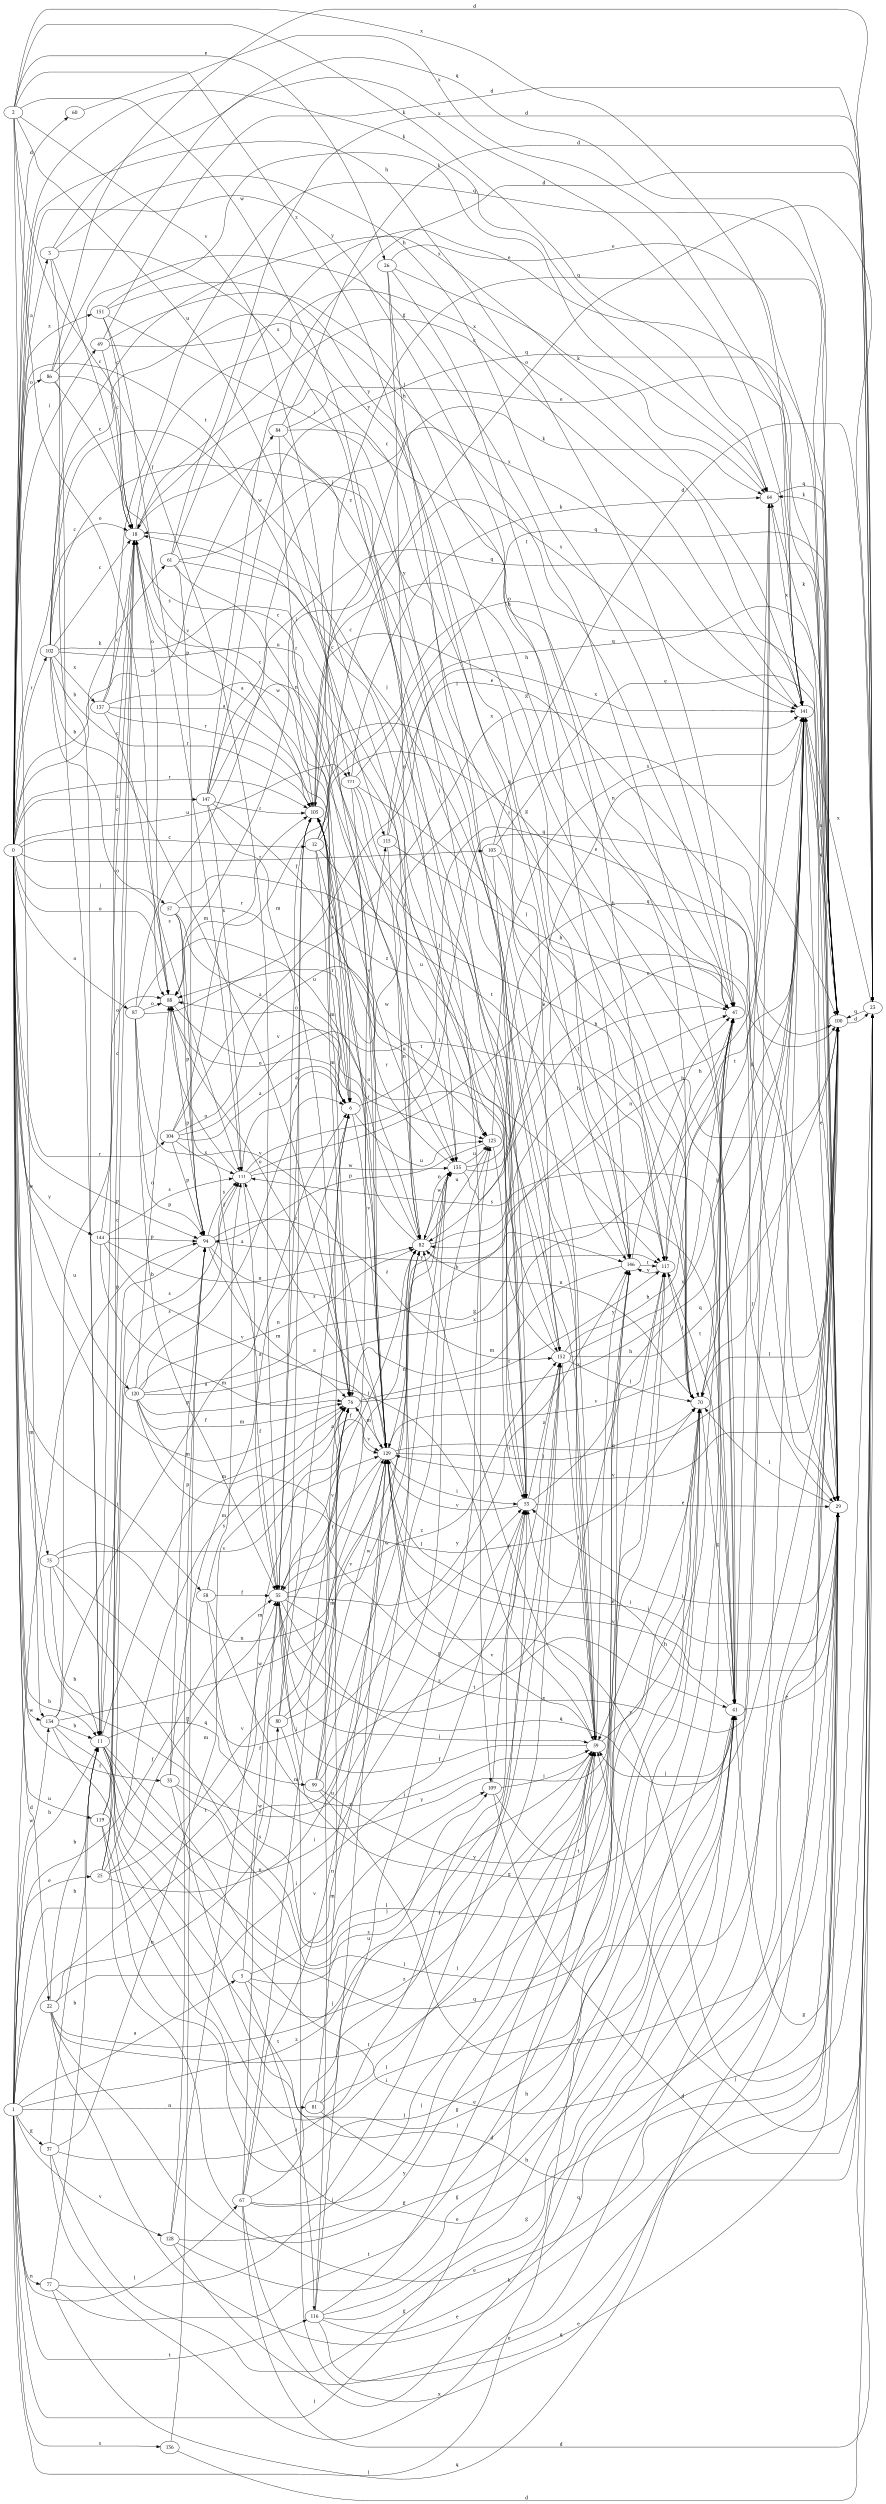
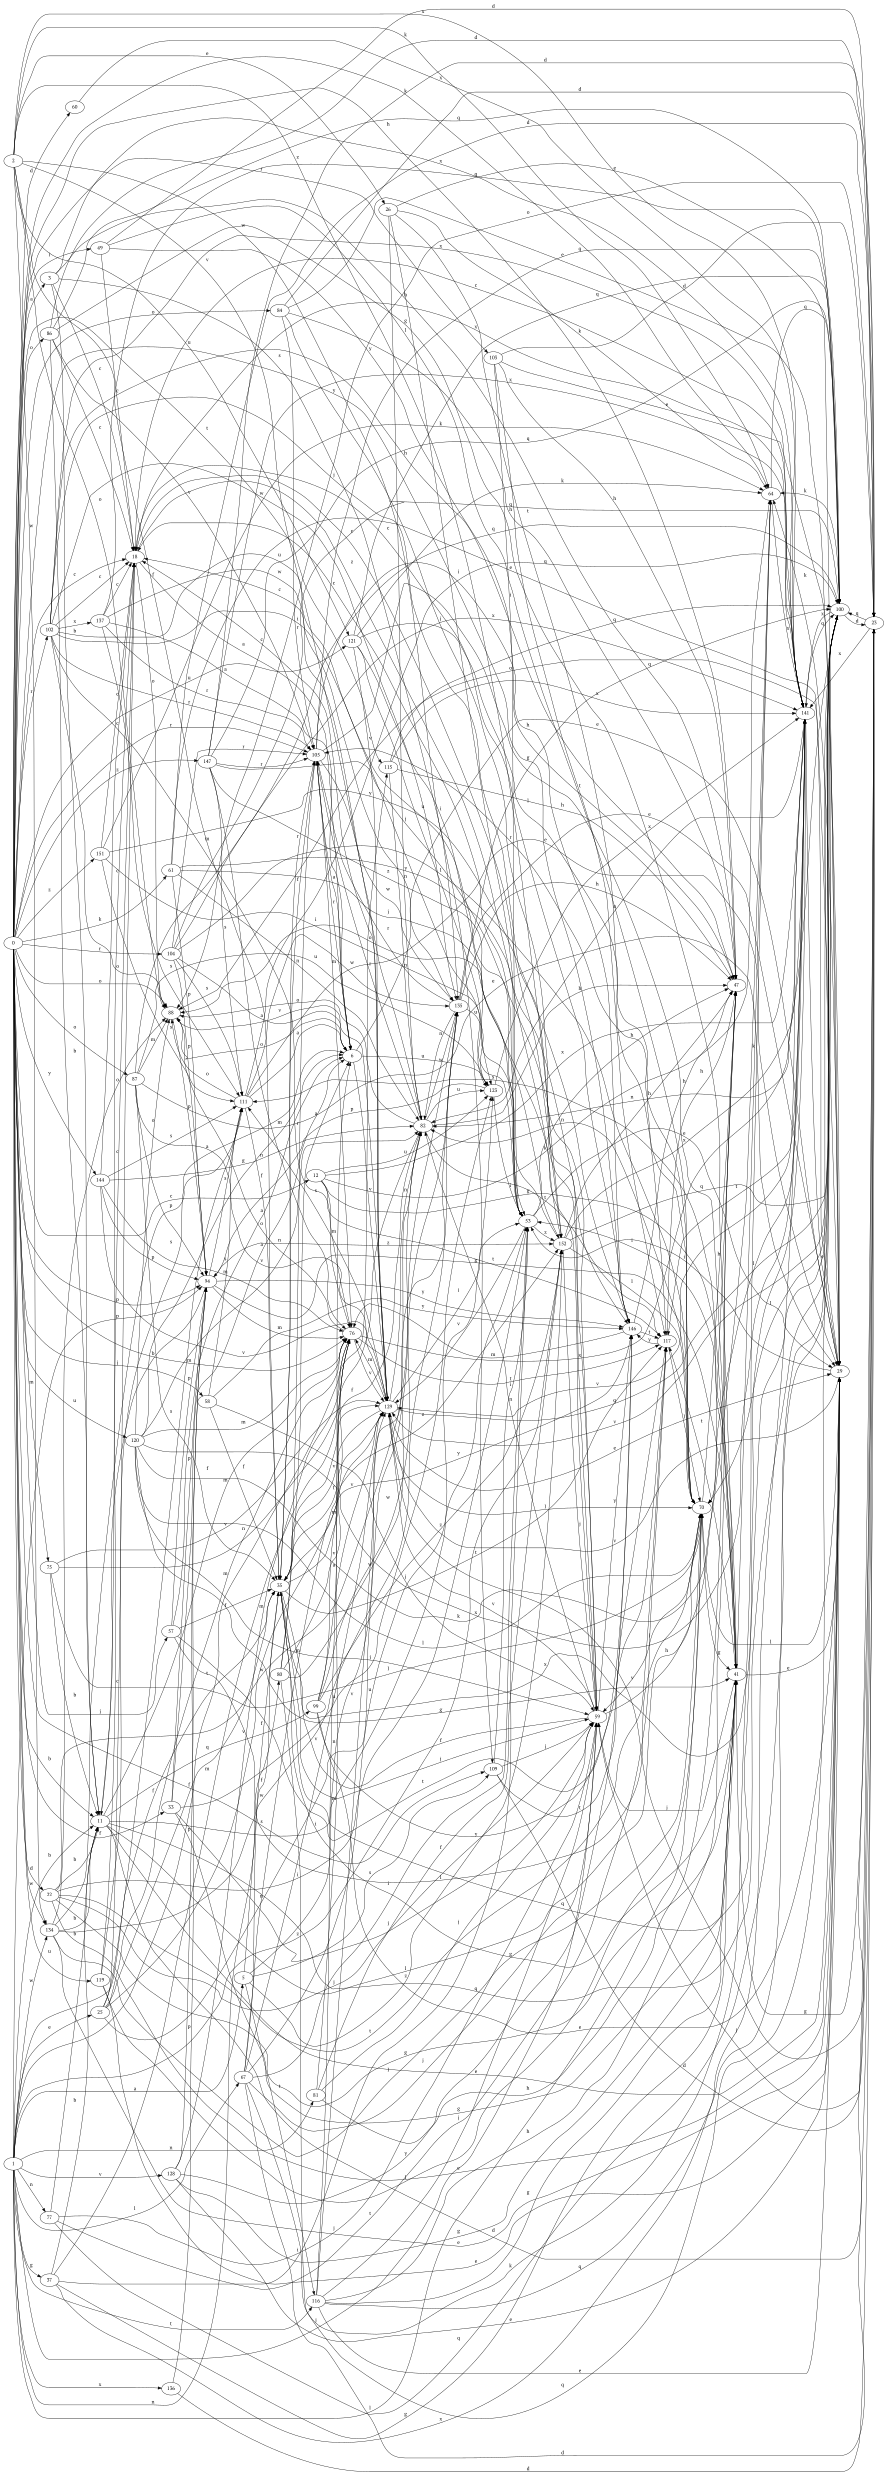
edge "87" -> "88": label "o" -> "m"
edge "120" -> "6": label "a" -> "g"
edge "75" -> "53": removed, label "i"
